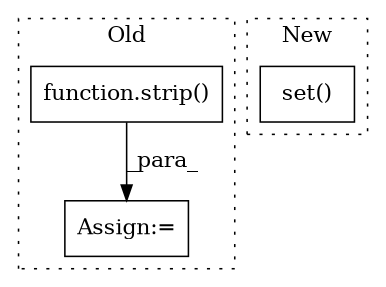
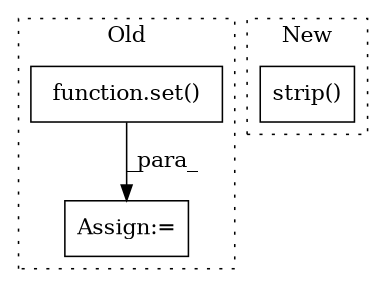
node "function.strip()": label "function.strip()" -> "function.set()"
node "set()": label "set()" -> "strip()"
